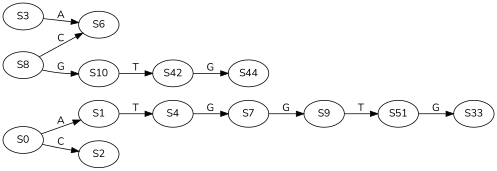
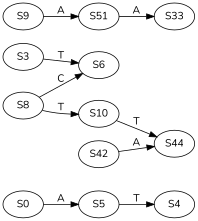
edge "S3" -> "S6": label "A" -> "T"
edge "S8" -> "S10": label "G" -> "T"
edge "S42" -> "S44": label "G" -> "A"
edge "S10" -> "S42": now "S10" -> "S44"
edge "S9" -> "S51": label "T" -> "A"
edge "S51" -> "S33": label "G" -> "A"
node "S1": label "S1" -> "S5"
node "S7": removed
node "S2": removed
